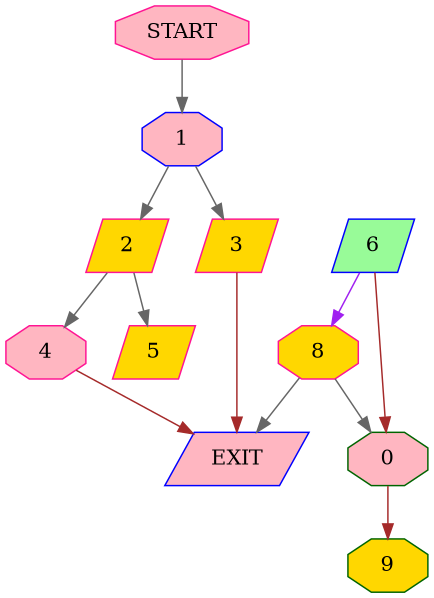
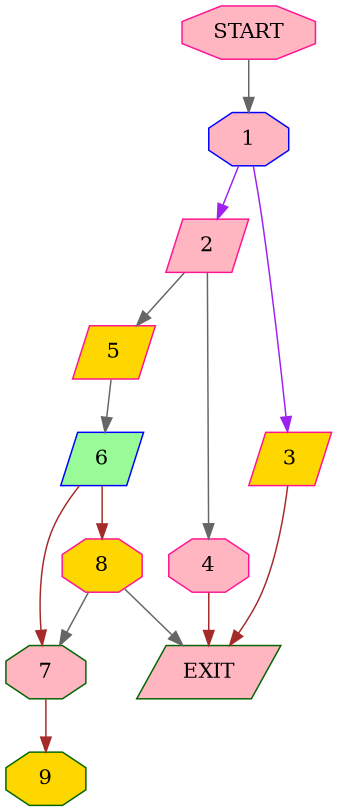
edge "1" -> "2": color gray40 -> purple
edge "1" -> "3": color gray40 -> purple
node "2": fillcolor gold -> lightpink
edge "6" -> "8": color purple -> brown
edge "5" -> "6": added
node "EXIT": color blue -> darkgreen
node "0": label "0" -> "7"
